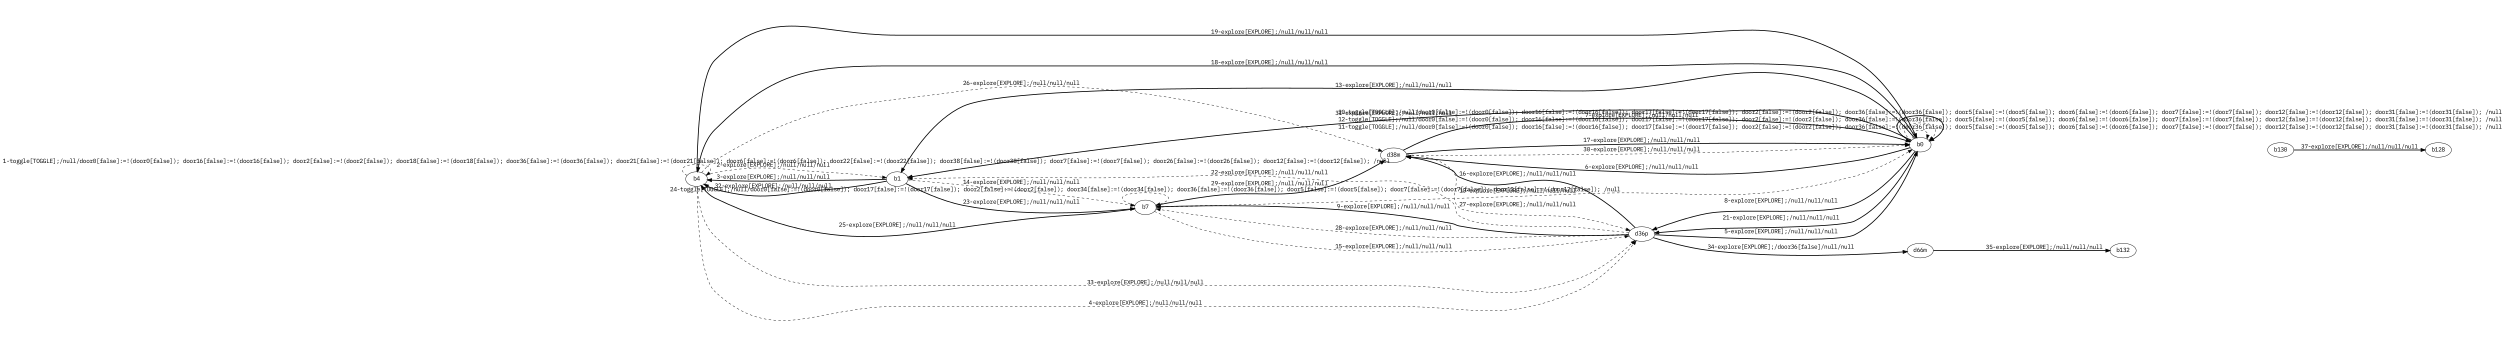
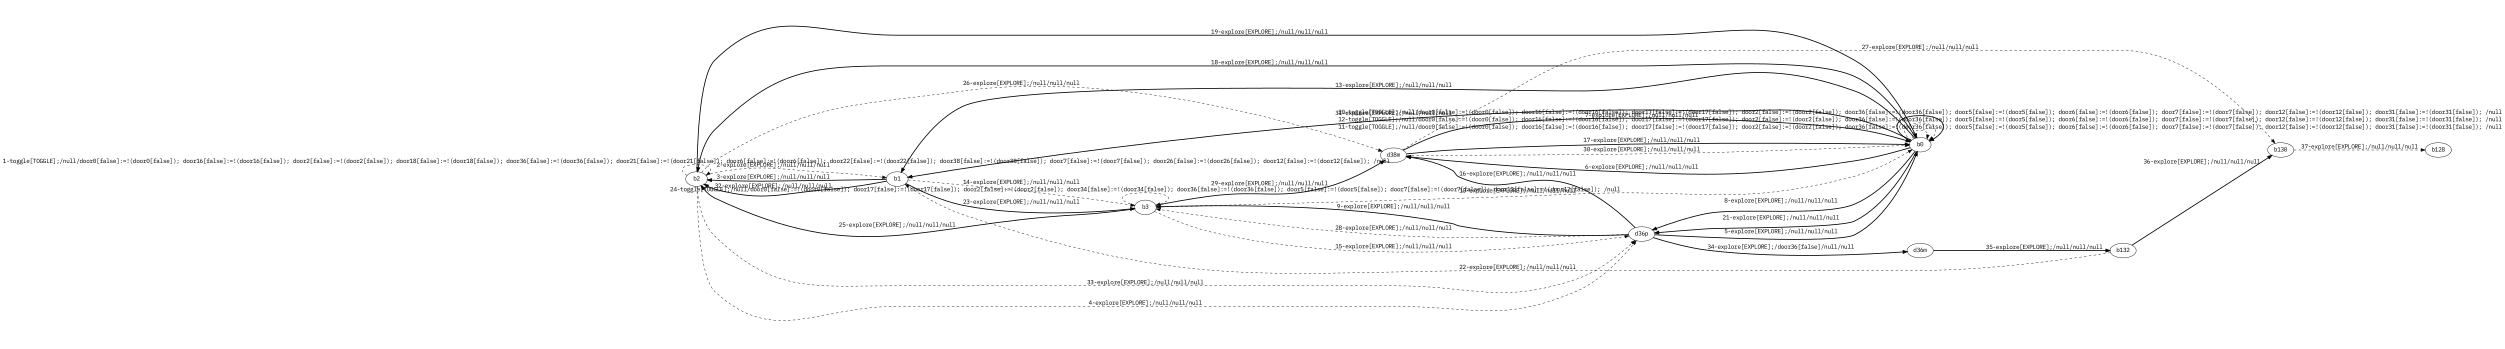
edge "b130" -> "b128": style bold -> dashed
edge "d36p" -> "b1": now "b132" -> "b1"
node "b4": label "b4" -> "b2"
edge "b132" -> "b130": added, label "36-explore[EXPLORE];/null/null/null"
node "b7": label "b7" -> "b3"
edge "d38m" -> "d36p": now "d38m" -> "b130"
node "d66m": label "d66m" -> "d36m"
